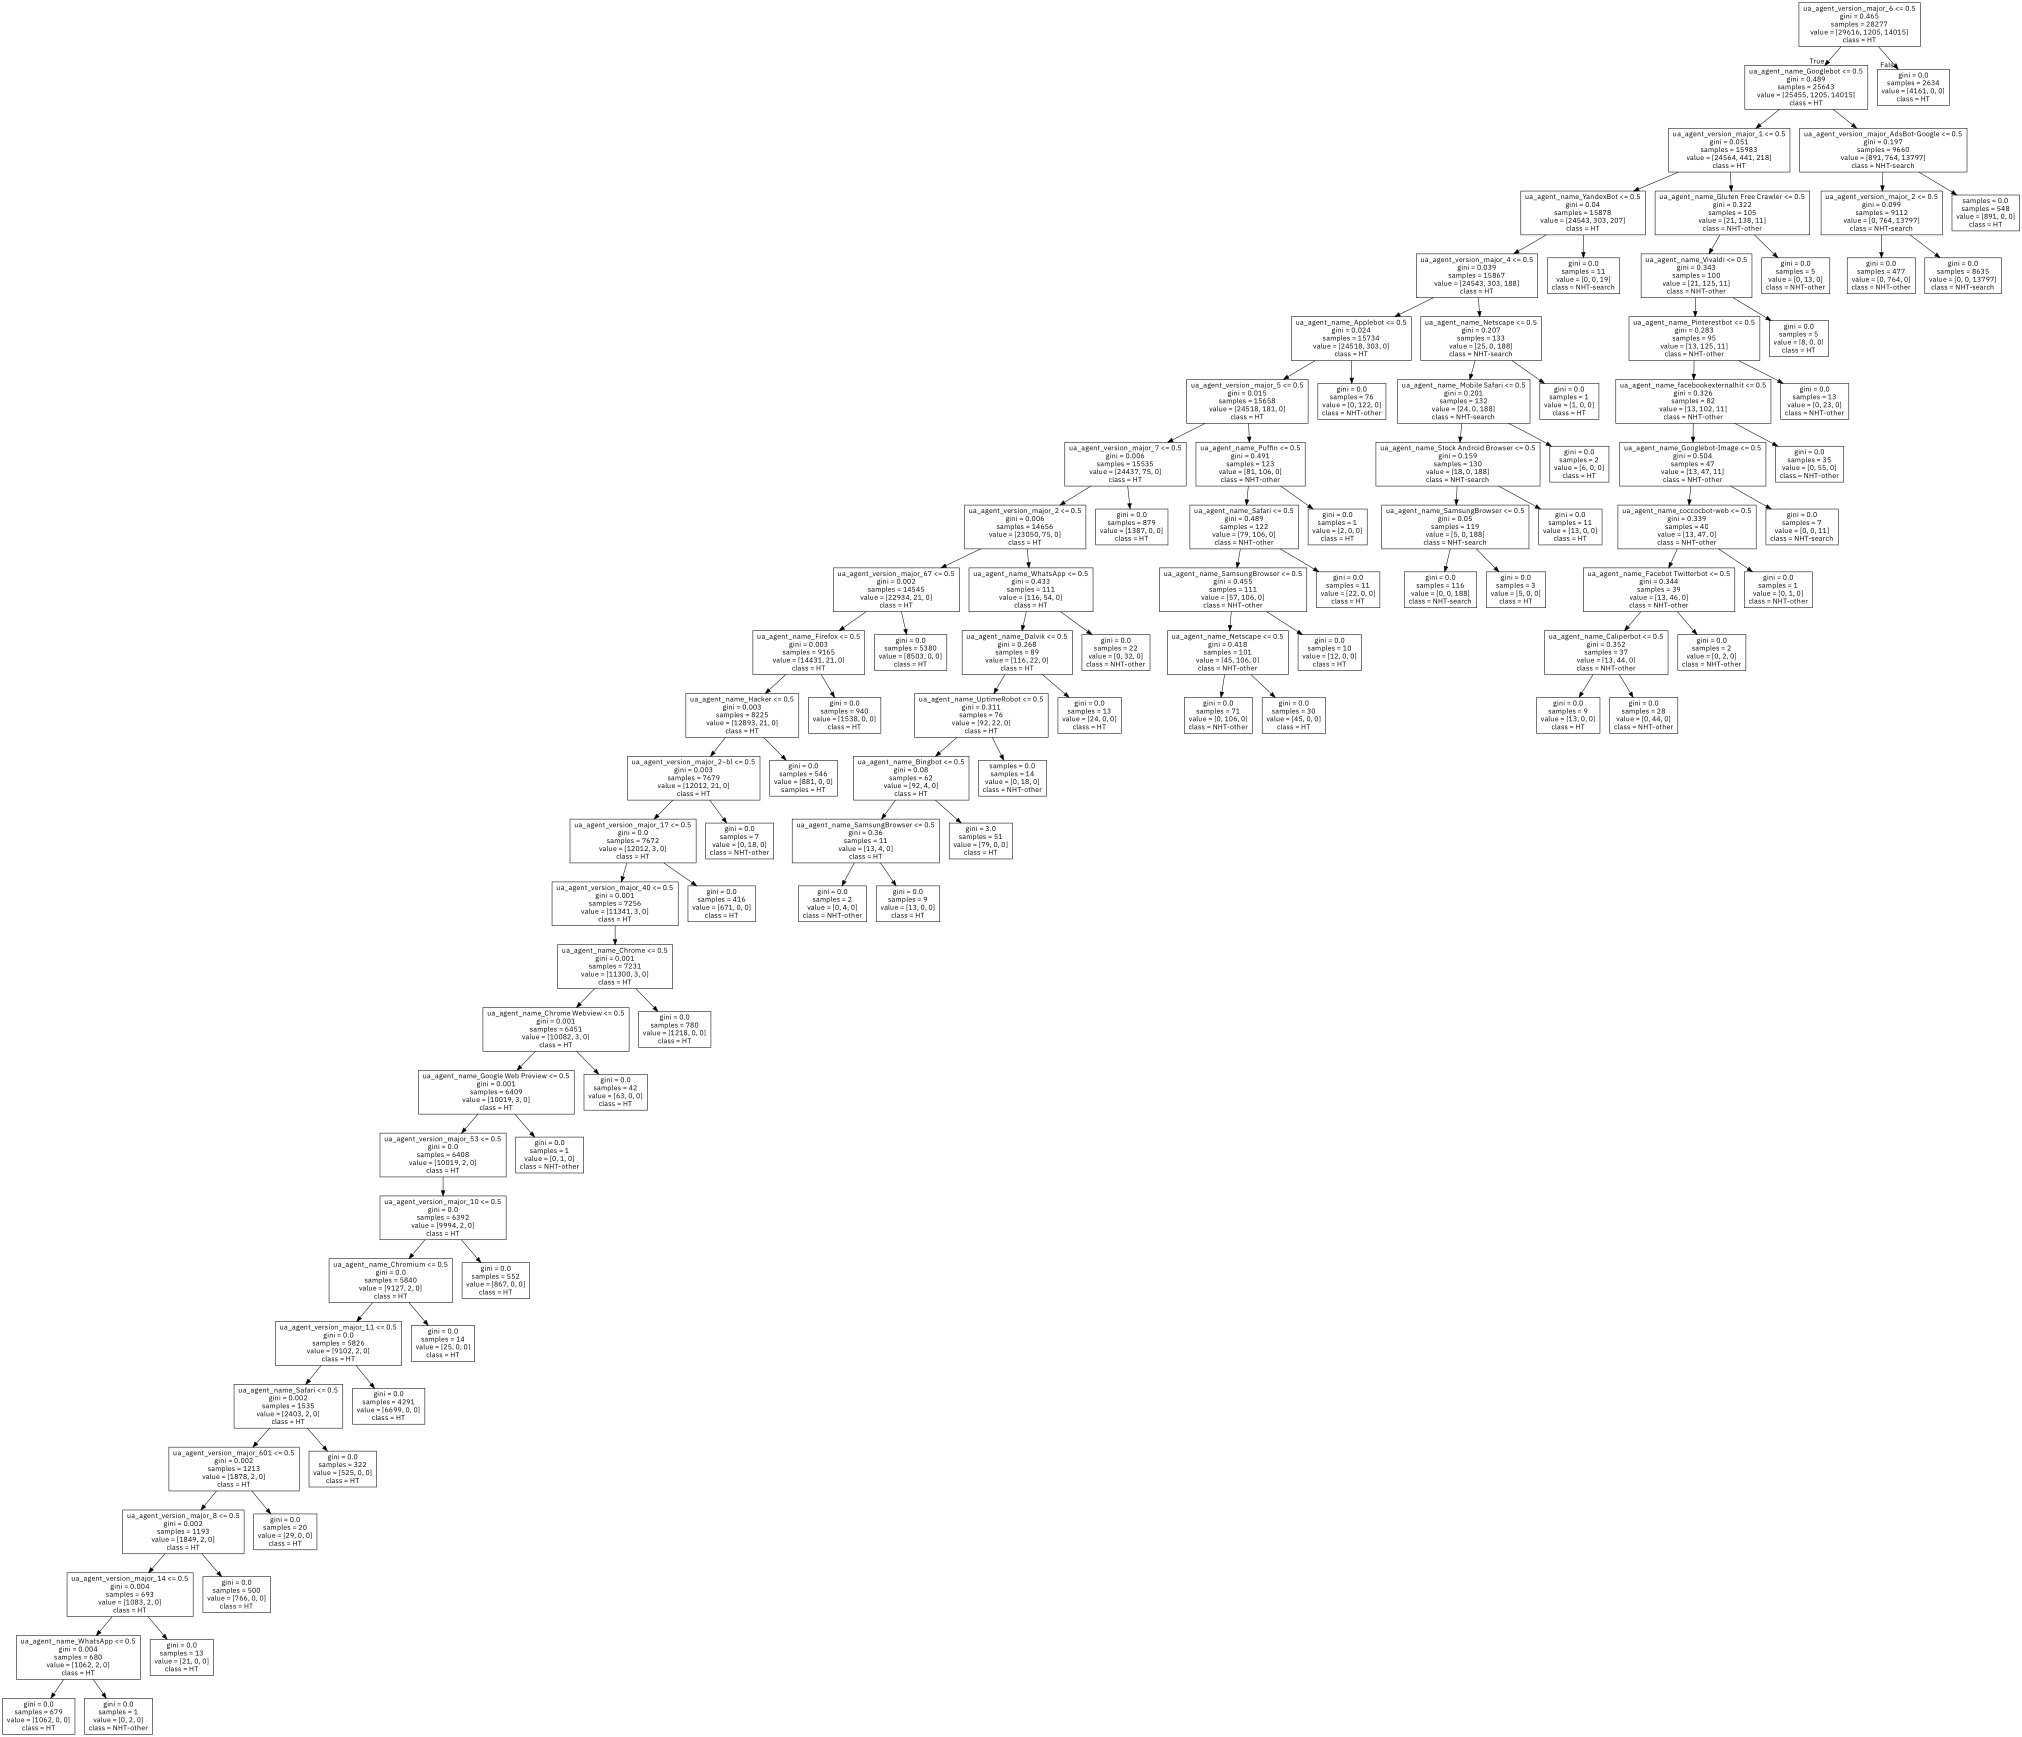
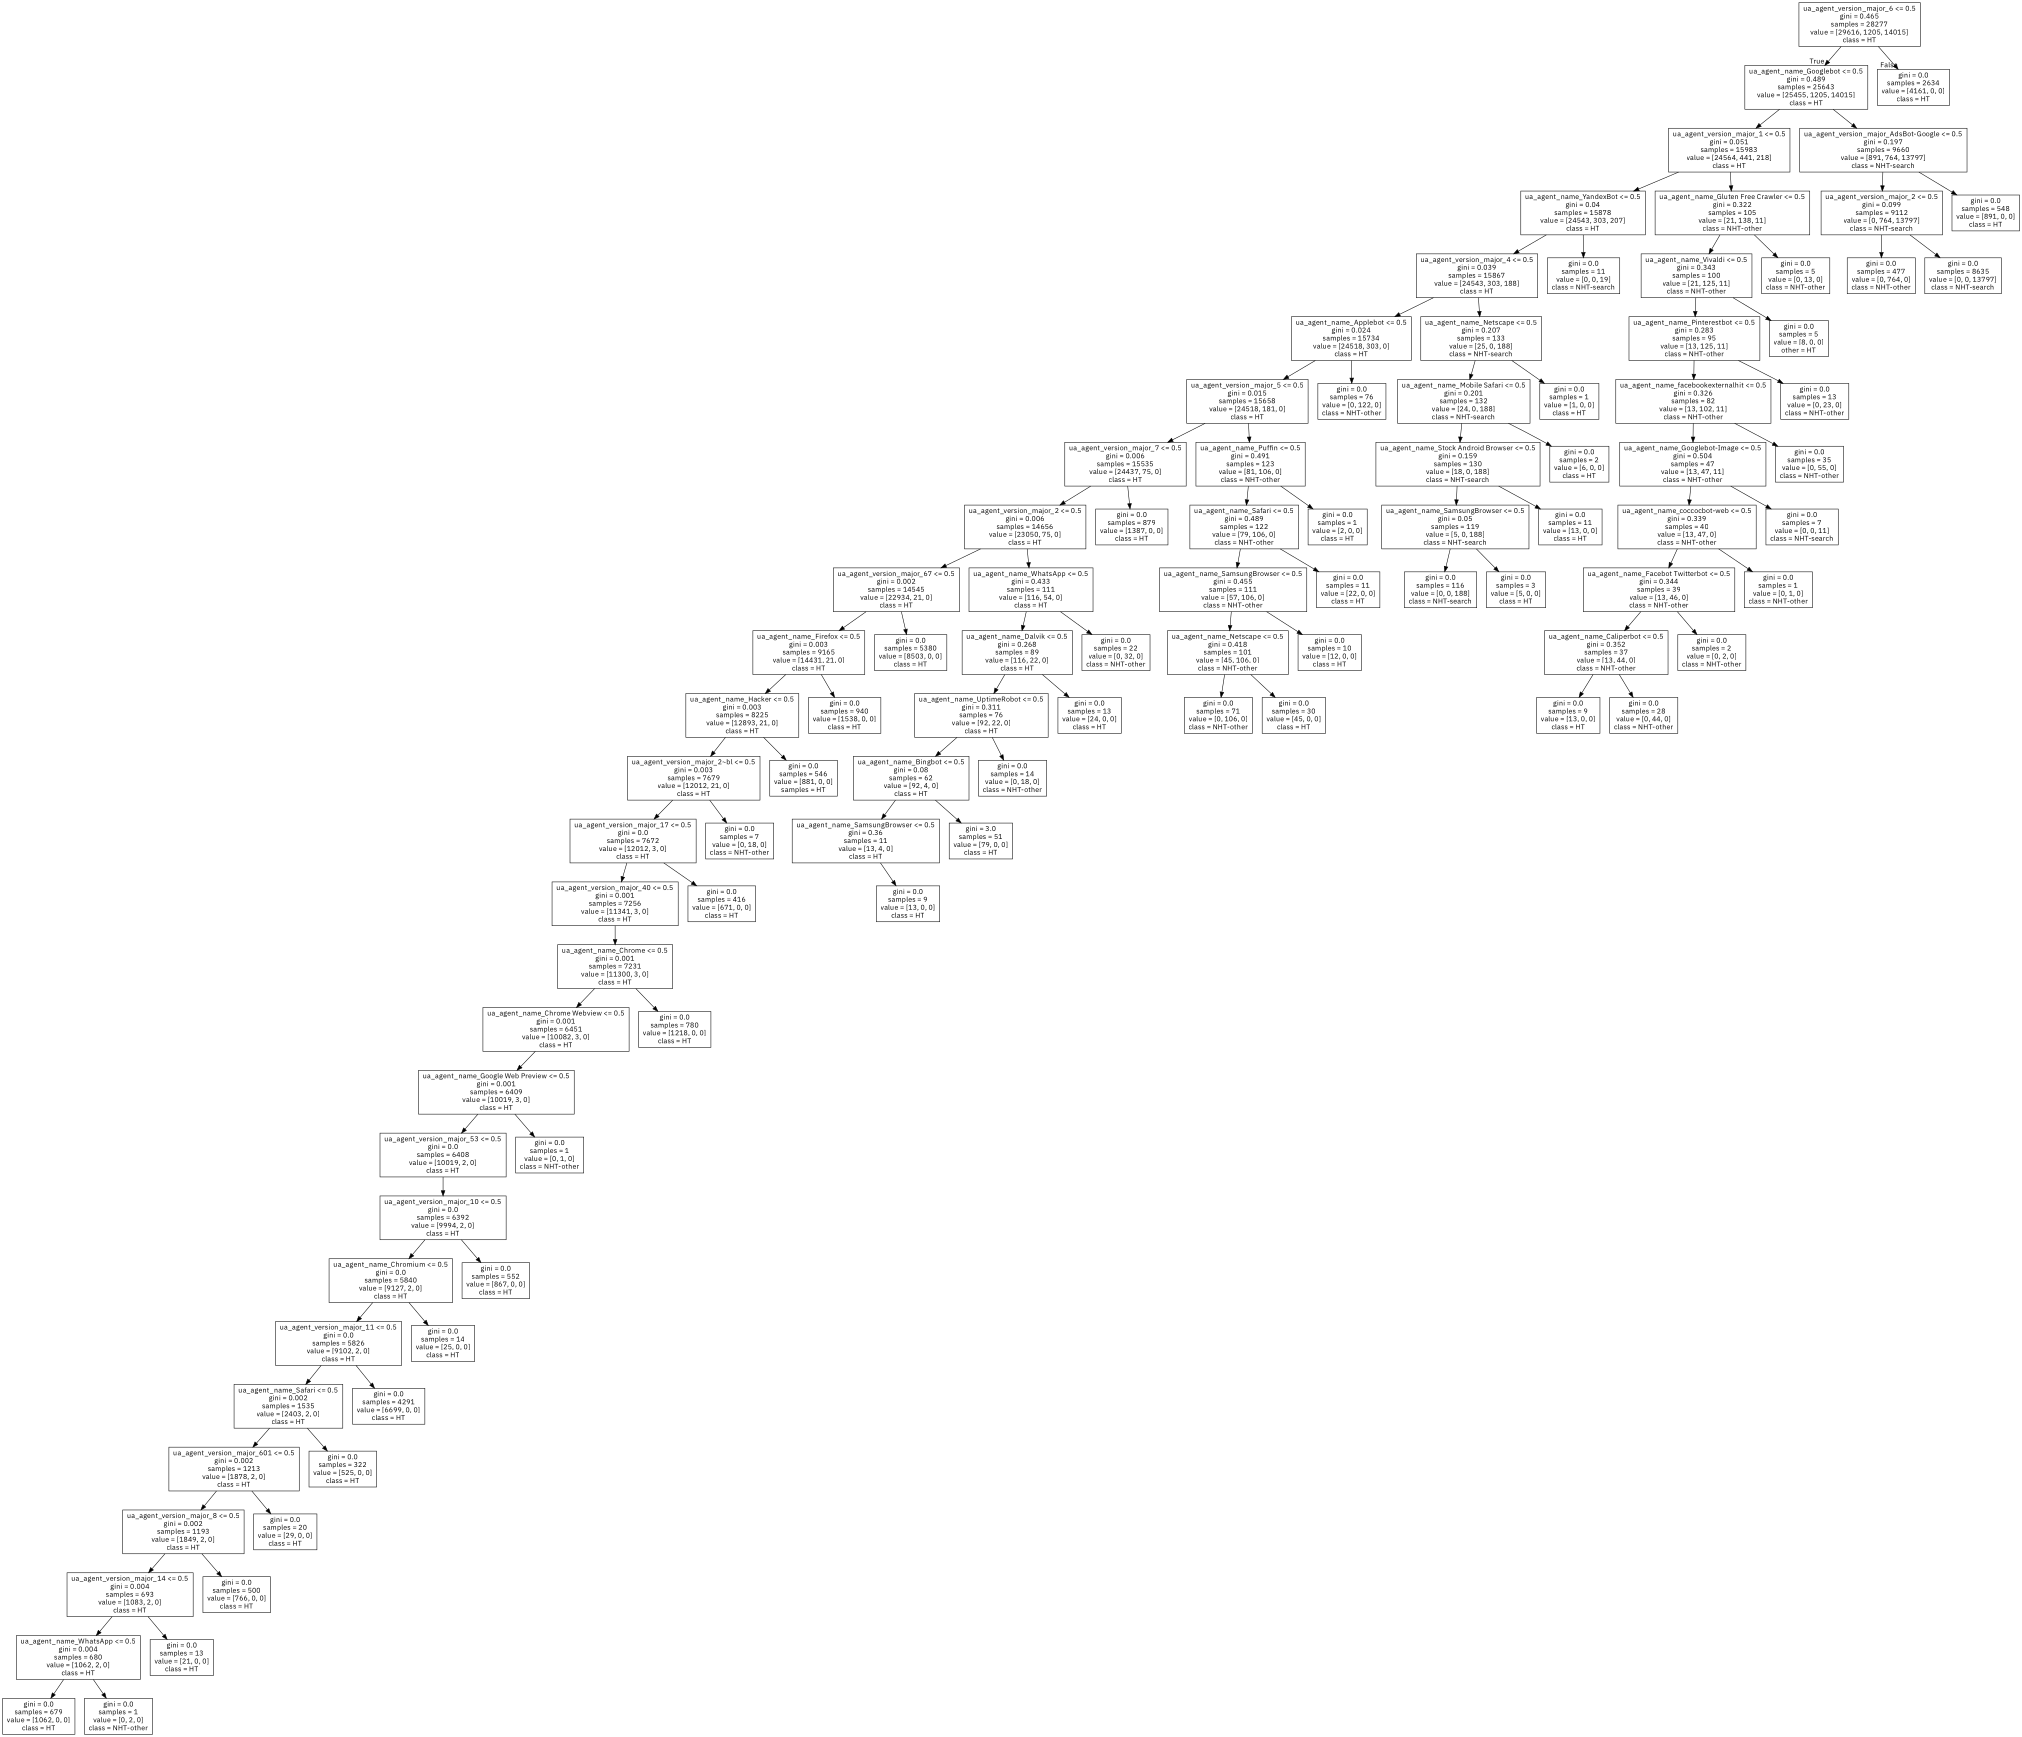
node "samples = 0.0 samples = 548 value = [891, 0, 0] class = HT": label "samples = 0.0 samples = 548 value = [891, 0, 0] class = HT" -> "gini = 0.0 samples = 548 value = [891, 0, 0] class = HT"
node "gini = 0.0 samples = 5 value = [8, 0, 0] class = HT": label "gini = 0.0 samples = 5 value = [8, 0, 0] class = HT" -> "gini = 0.0 samples = 5 value = [8, 0, 0] other = HT"
node "samples = 0.0 samples = 14 value = [0, 18, 0] class = NHT-other": label "samples = 0.0 samples = 14 value = [0, 18, 0] class = NHT-other" -> "gini = 0.0 samples = 14 value = [0, 18, 0] class = NHT-other"
node "gini = 0.0 samples = 2 value = [0, 4, 0] class = NHT-other": removed
node "gini = 0.0 samples = 42 value = [63, 0, 0] class = HT": removed
